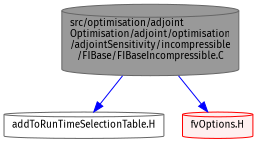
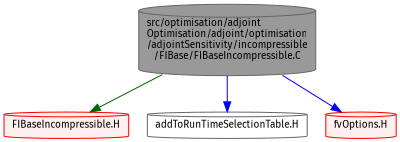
node "FIBaseIncompressible.H": added
